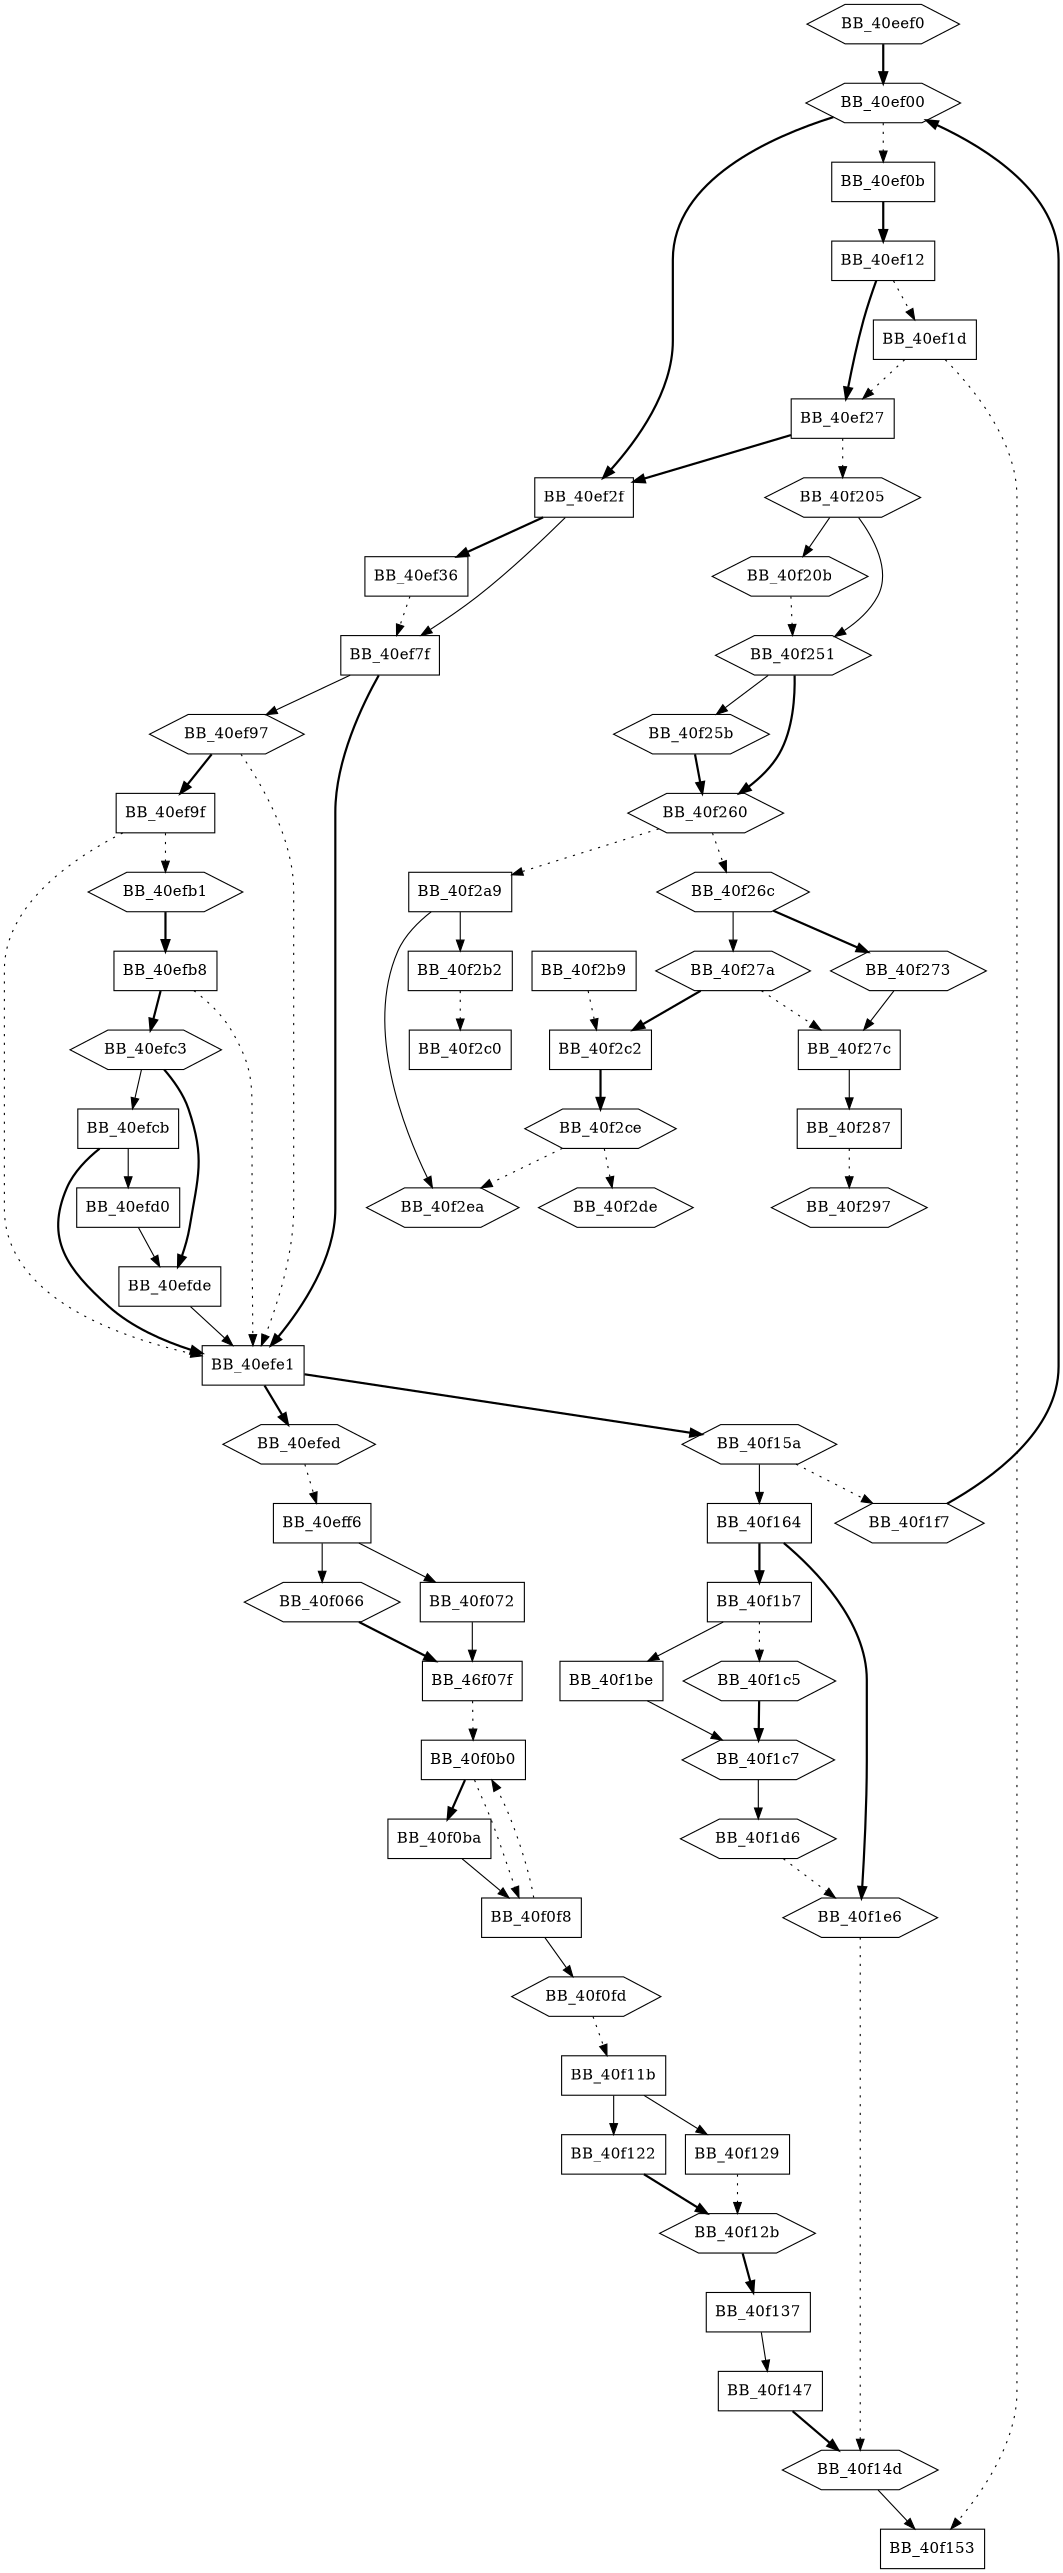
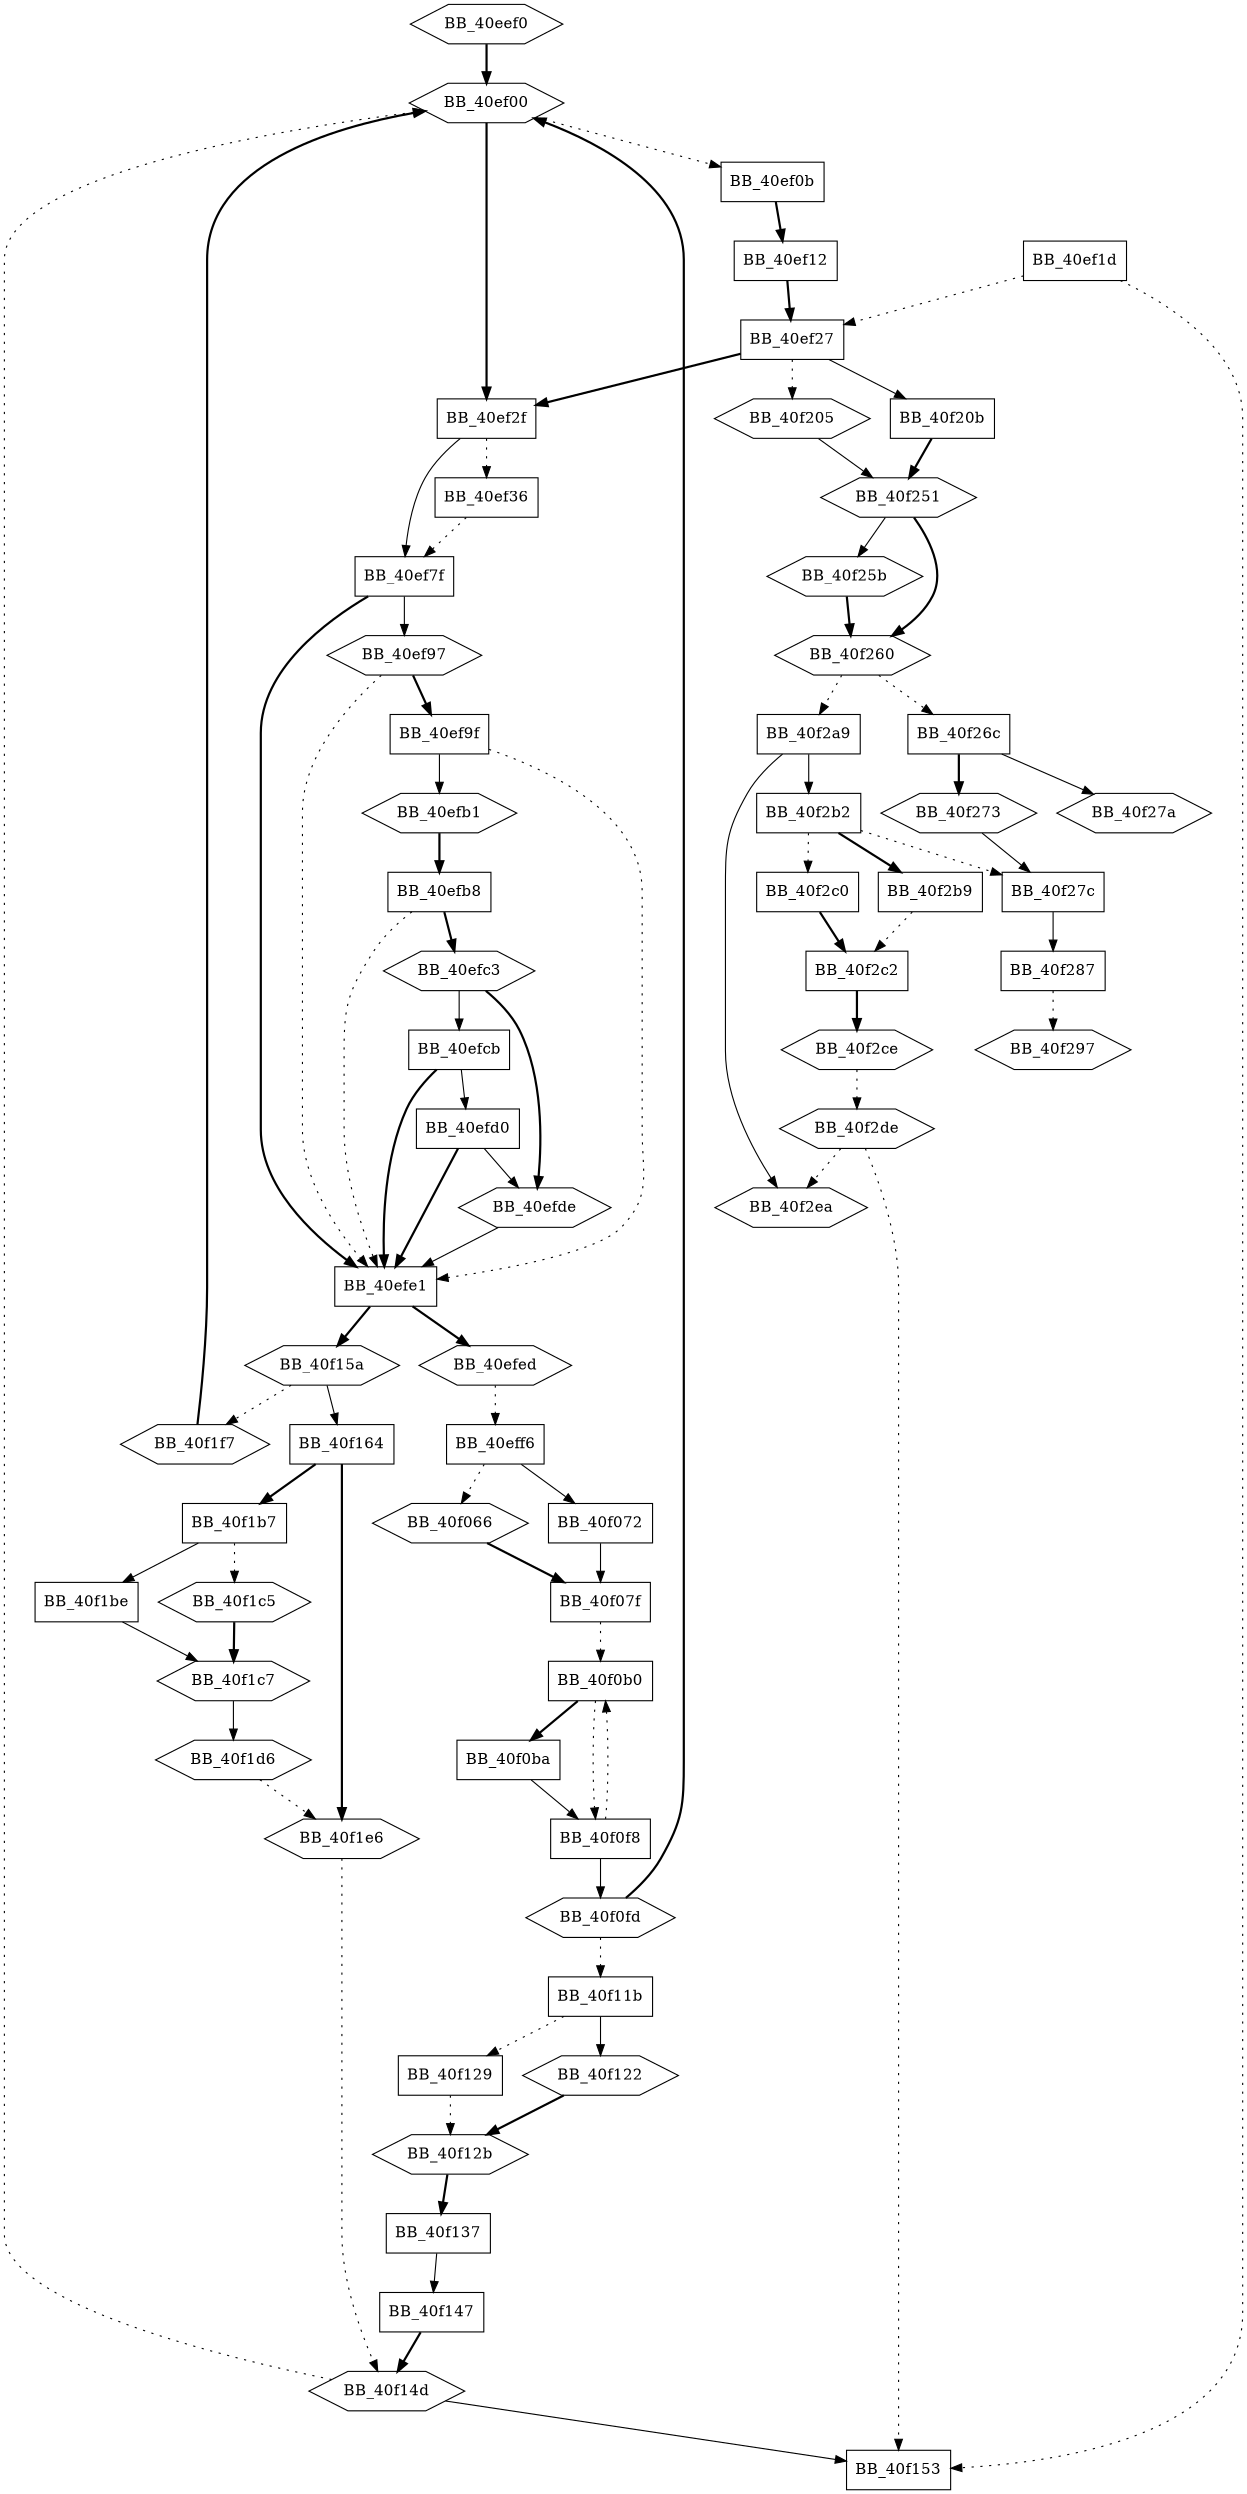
edge "BB_40ef12" -> "BB_40ef1d": removed
edge "BB_40f205" -> "BB_40f20b": now "BB_40ef27" -> "BB_40f20b"
edge "BB_40ef2f" -> "BB_40ef36": style bold -> dotted
node "BB_40f20b": shape hexagon -> box
edge "BB_40f20b" -> "BB_40f251": style dotted -> bold
edge "BB_40ef9f" -> "BB_40efb1": style dotted -> solid
edge "BB_40f2b2" -> "BB_40f2b9": added
node "BB_40f26c": shape hexagon -> box
edge "BB_40f0fd" -> "BB_40ef00": added
edge "BB_40f27a" -> "BB_40f27c": now "BB_40f2b2" -> "BB_40f27c"
edge "BB_40f27a" -> "BB_40f2c2": now "BB_40f2c0" -> "BB_40f2c2"
edge "BB_40f2ce" -> "BB_40f2ea": now "BB_40f2de" -> "BB_40f2ea"
edge "BB_40efd0" -> "BB_40efe1": added
edge "BB_40f14d" -> "BB_40ef00": added
node "BB_40efde": shape box -> hexagon
edge "BB_40eff6" -> "BB_40f066": style solid -> dotted
node "BB_46f07f": label "BB_46f07f" -> "BB_40f07f"
edge "BB_40f2de" -> "BB_40f153": added
edge "BB_40f11b" -> "BB_40f129": style solid -> dotted
node "BB_40f122": shape box -> hexagon
